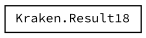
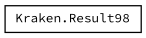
node "Kraken.Result18": label "Kraken.Result18" -> "Kraken.Result98"
